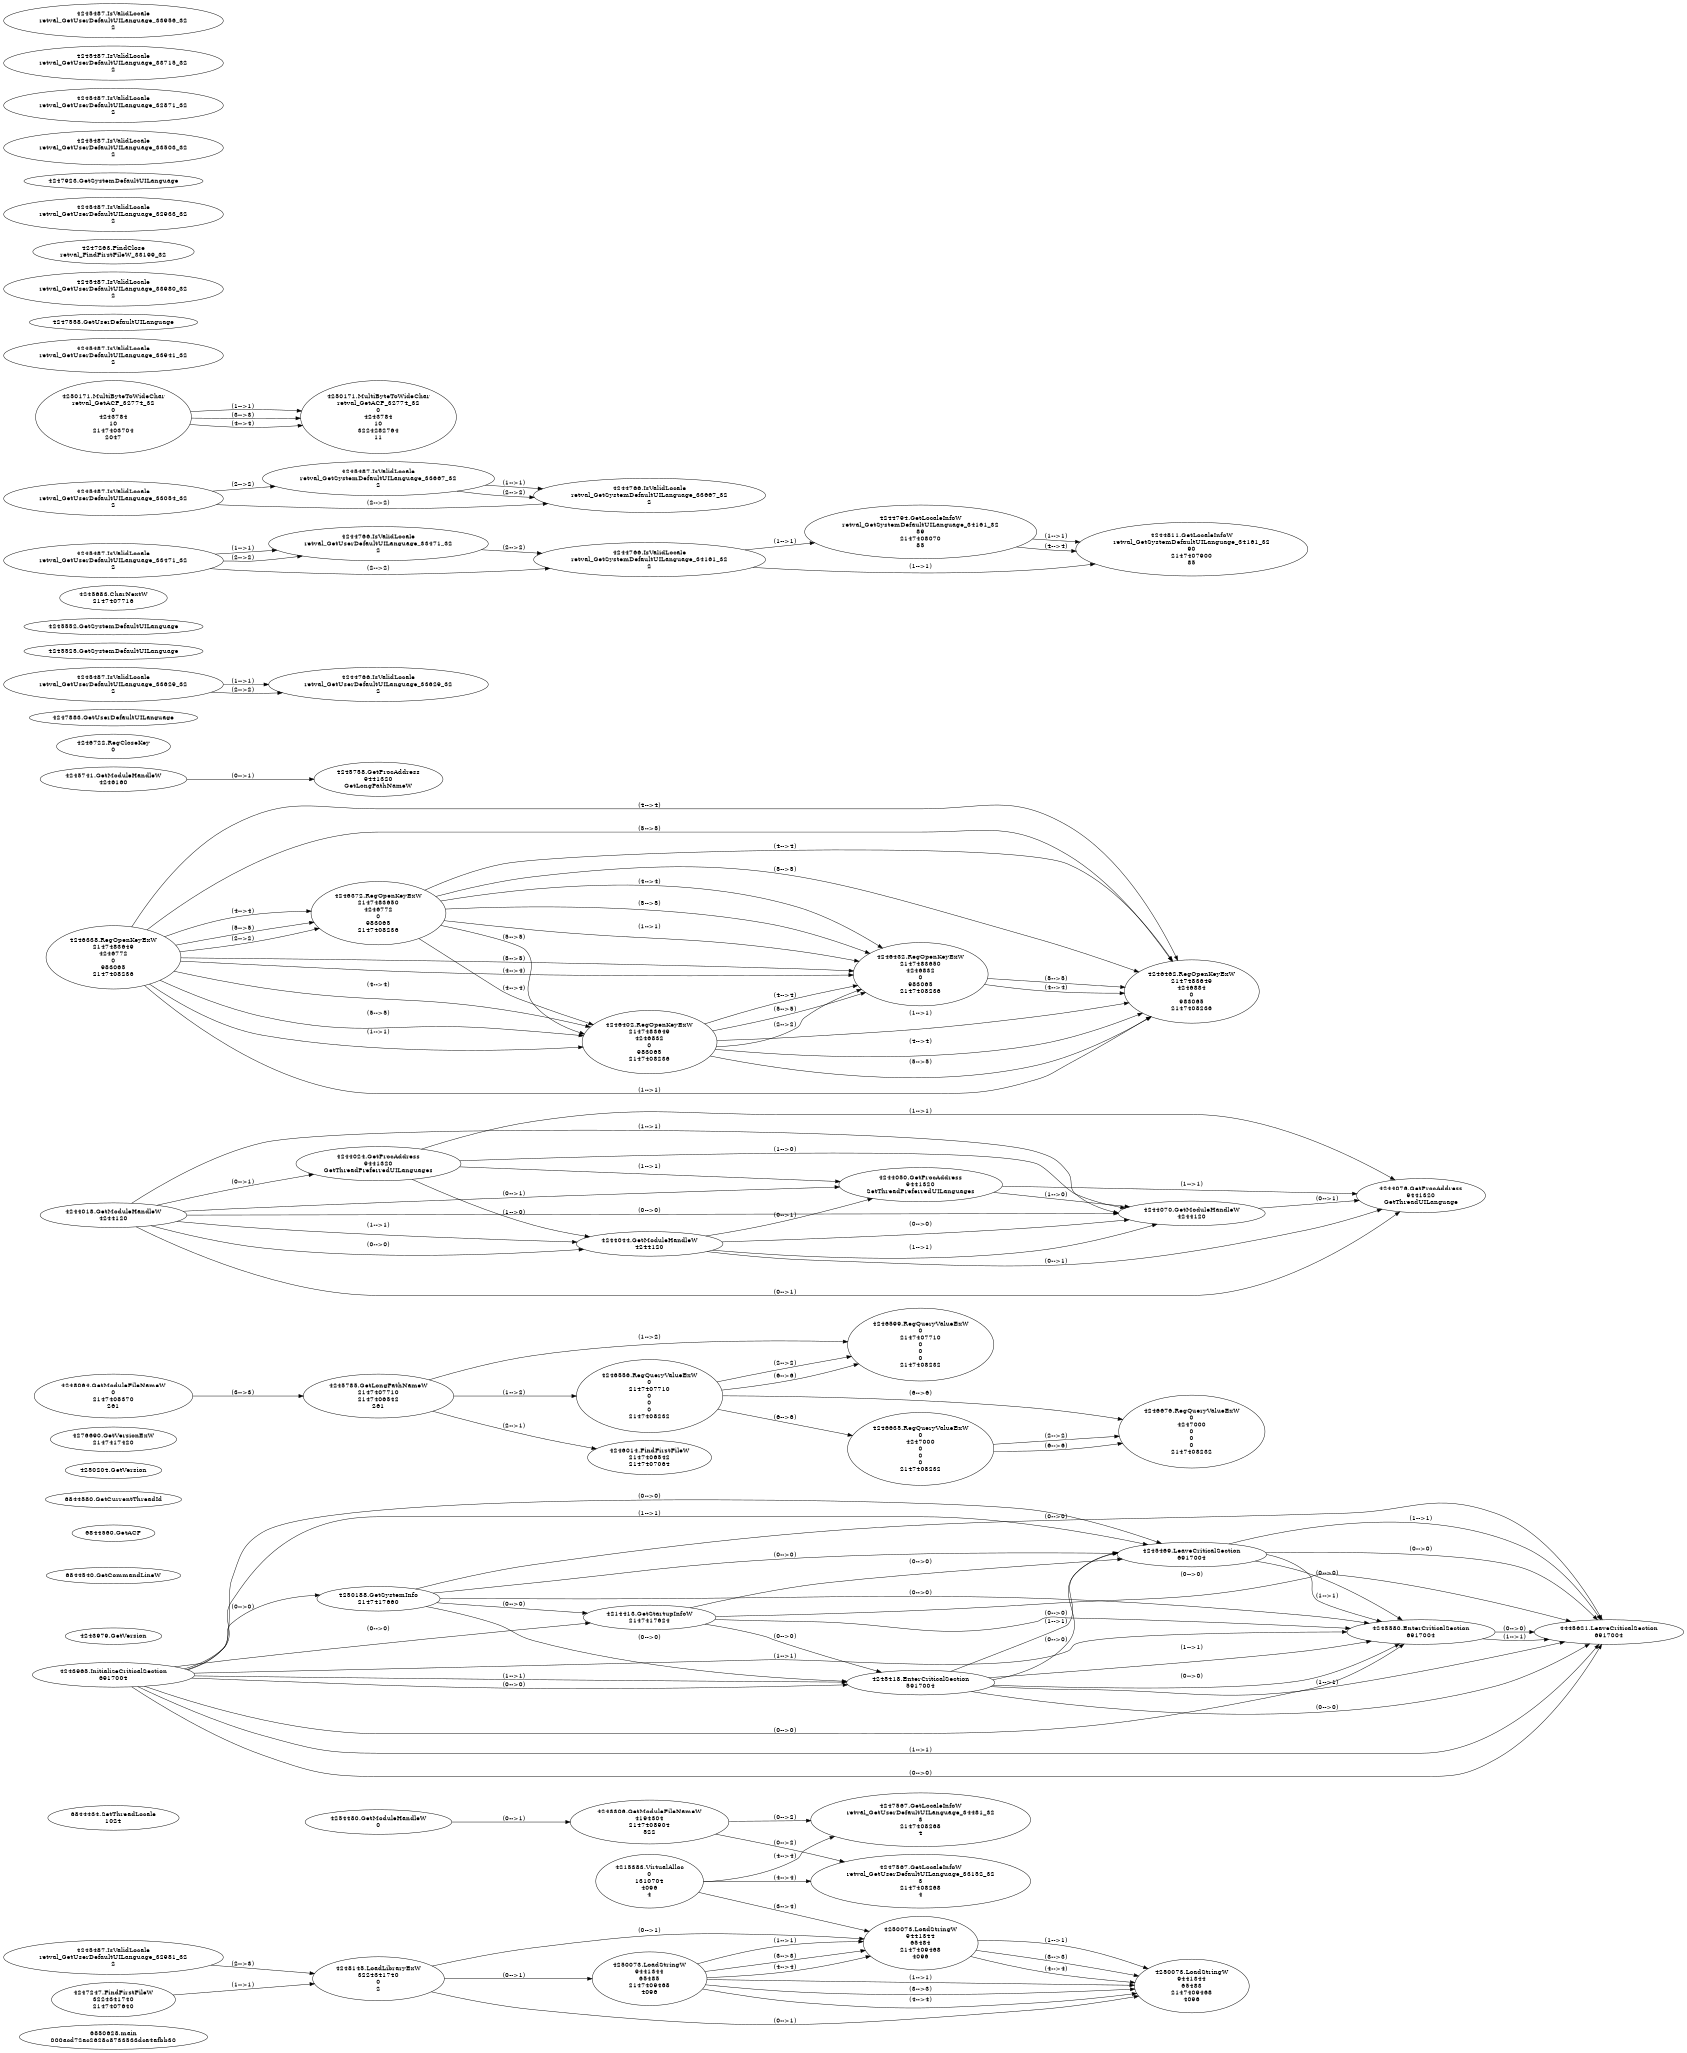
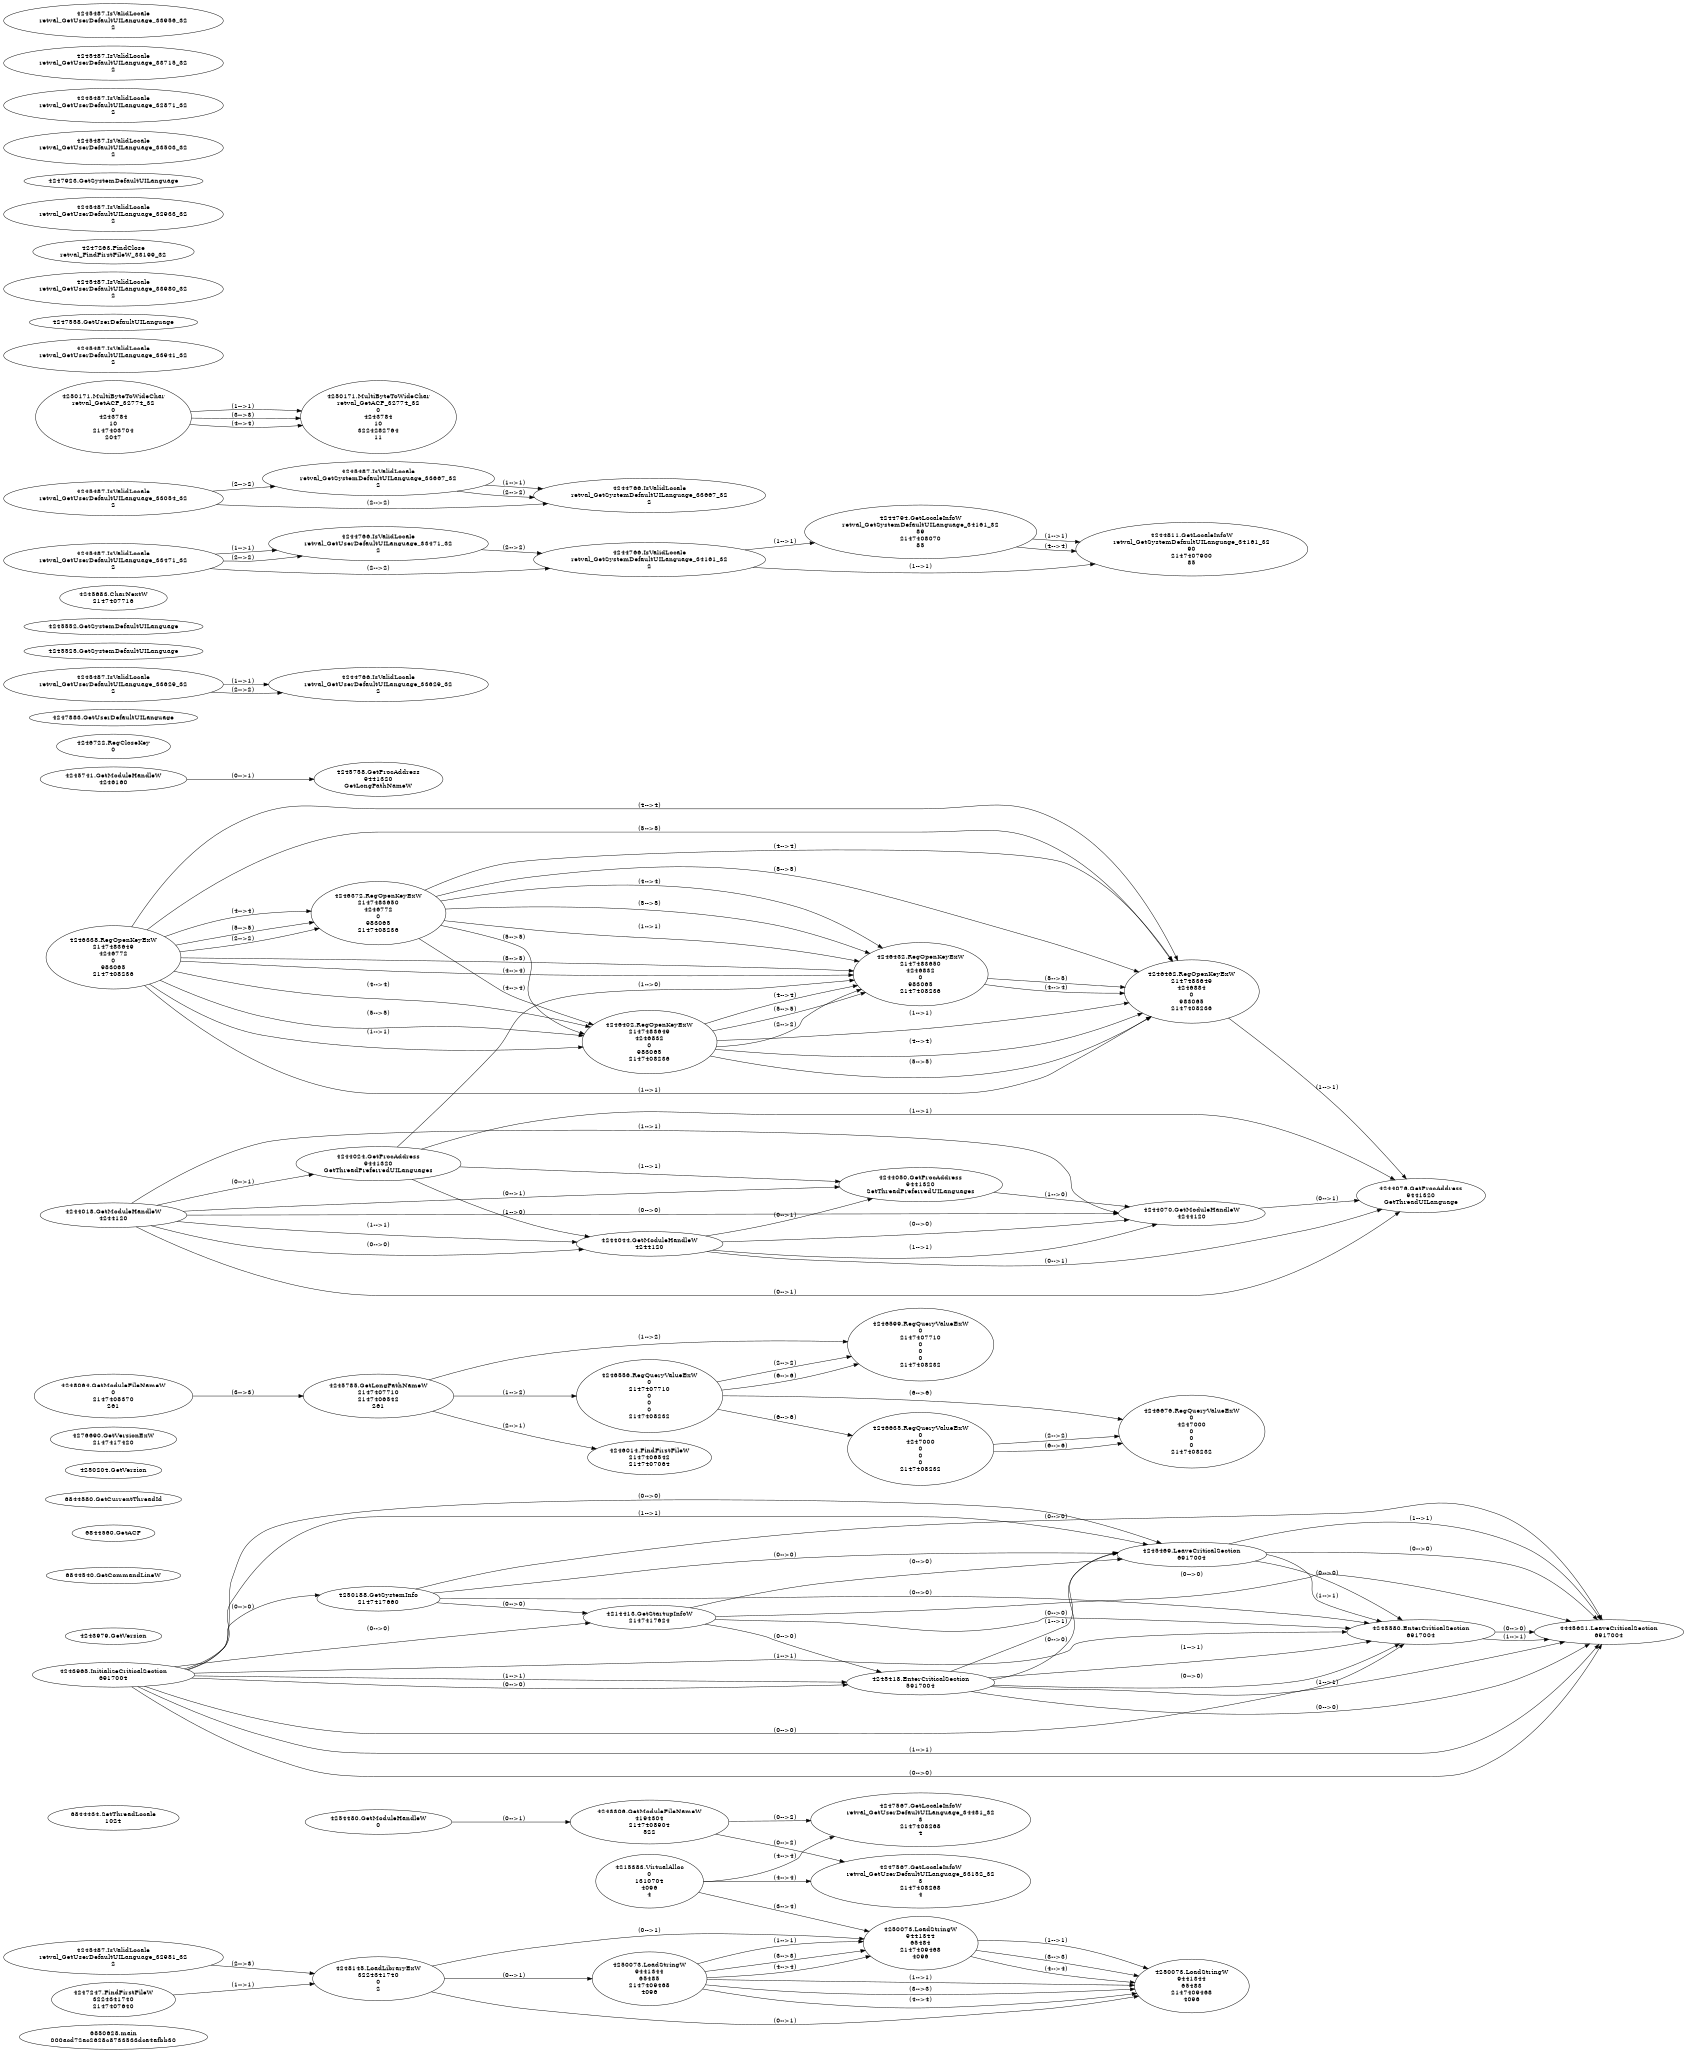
edge "4244024.GetProcAddress 9441320 GetThreadPreferredUILanguages" -> "4244070.GetModuleHandleW 4244120": now "4244024.GetProcAddress 9441320 GetThreadPreferredUILanguages" -> "4246432.RegOpenKeyExW 2147483650 4246832 0 983065 2147408236"
edge "4244050.GetProcAddress 9441320 SetThreadPreferredUILanguages" -> "4244076.GetProcAddress 9441320 GetThreadUILanguage": now "4246462.RegOpenKeyExW 2147483649 4246884 0 983065 2147408236" -> "4244076.GetProcAddress 9441320 GetThreadUILanguage"
edge "4250188.GetSystemInfo 2147417660" -> "4245418.EnterCriticalSection 5917004": removed, label "(0-->0)"
